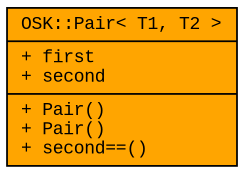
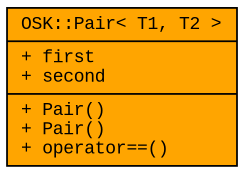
node "OSK::Pair< T1, T2 >": text "+ second==()" -> "+ operator==()"
